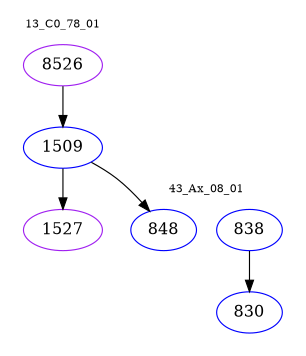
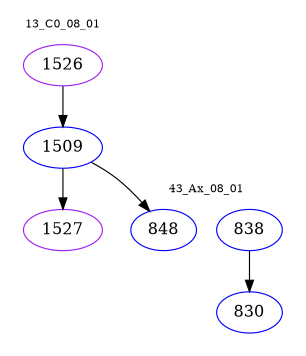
cluster "13_C0_78_01": label "13_C0_78_01" -> "13_C0_08_01"
node "8526": label "8526" -> "1526"
